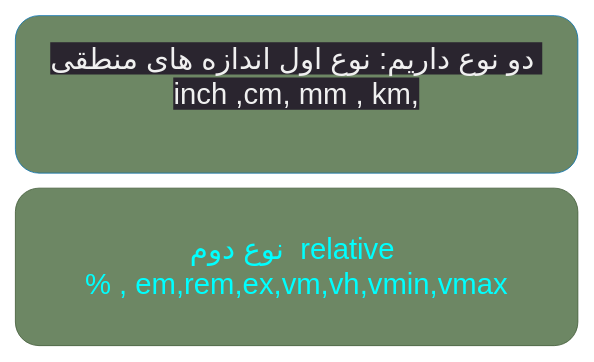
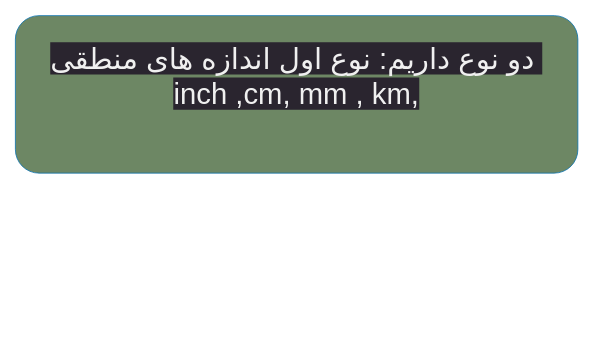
node "نوع دوم relative % , em,rem,ex,vm,vh,vmin,vmax": removed
